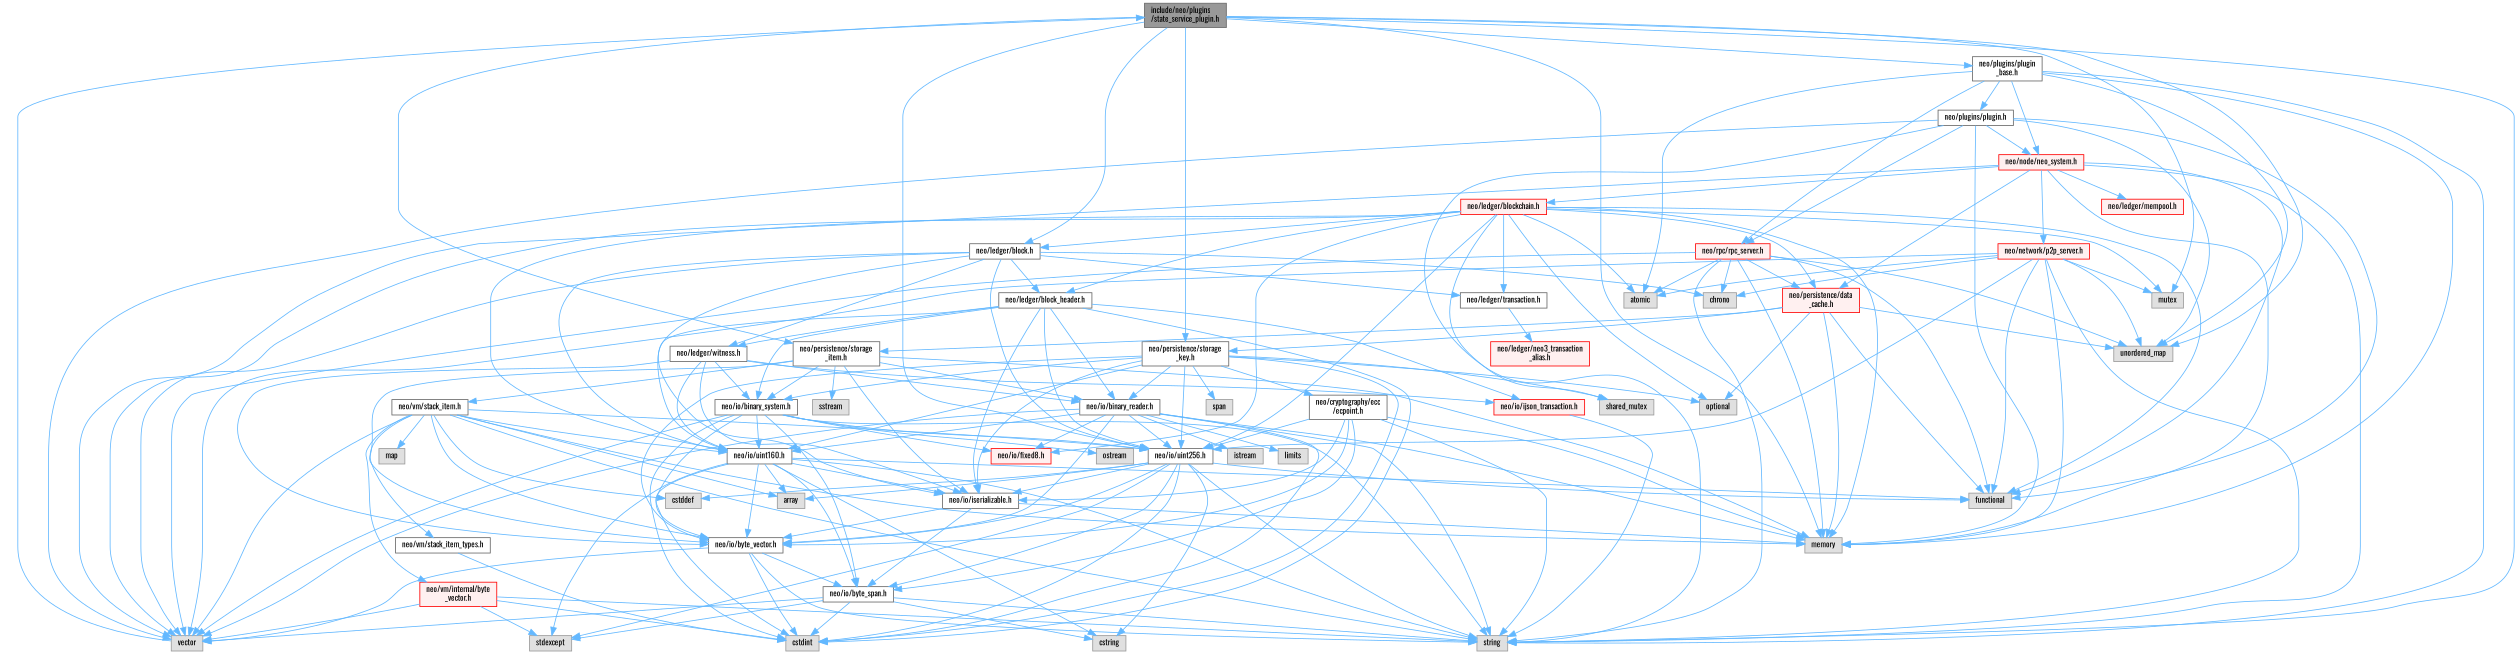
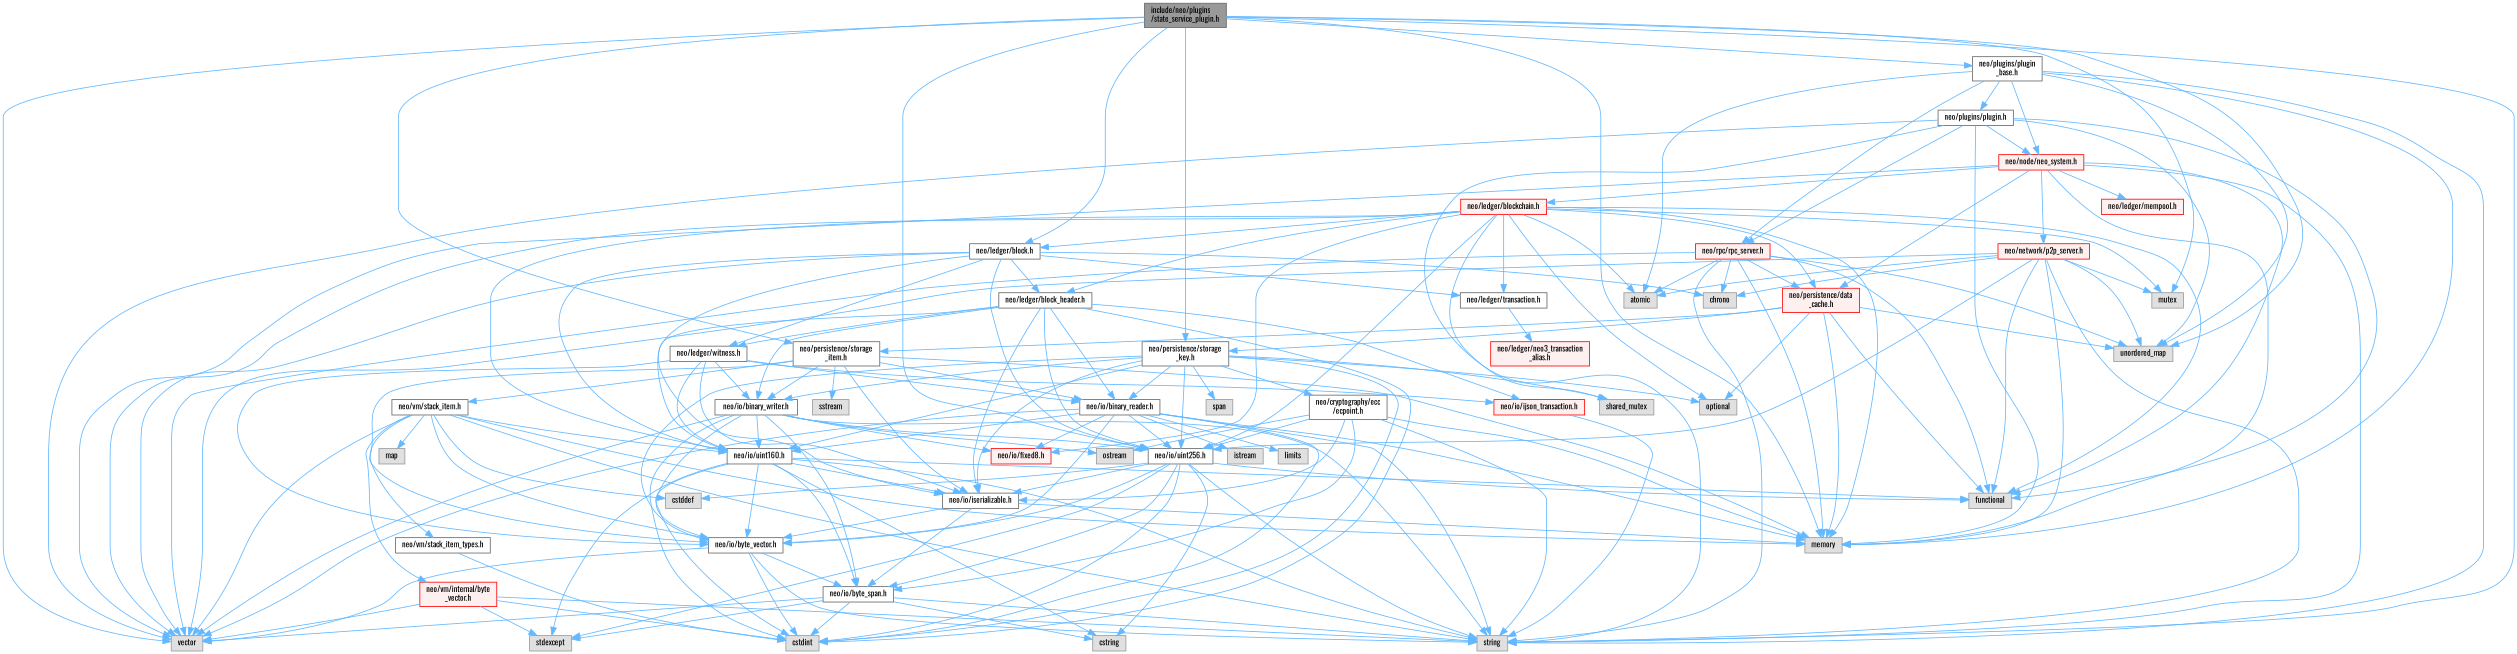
edge "vector" -> "include/neo/plugins /state_service_plugin.h": reversed
node "neo/io/binary_system.h": label "neo/io/binary_system.h" -> "neo/io/binary_writer.h"
edge "neo/vm/stack_item.h" -> "neo/io/uint256.h": removed
node "array": removed
edge "neo/cryptography/ecc /ecpoint.h" -> "neo/io/byte_vector.h": now "neo/cryptography/ecc /ecpoint.h" -> "ostream"
